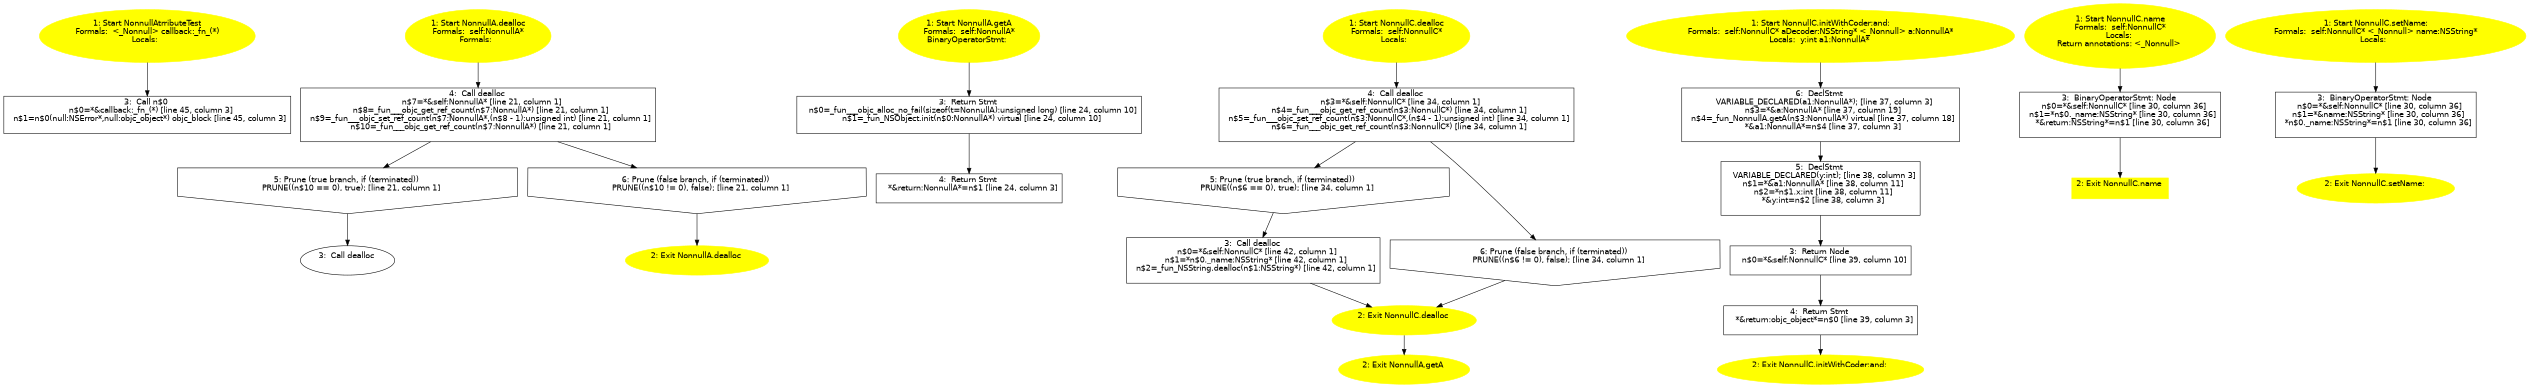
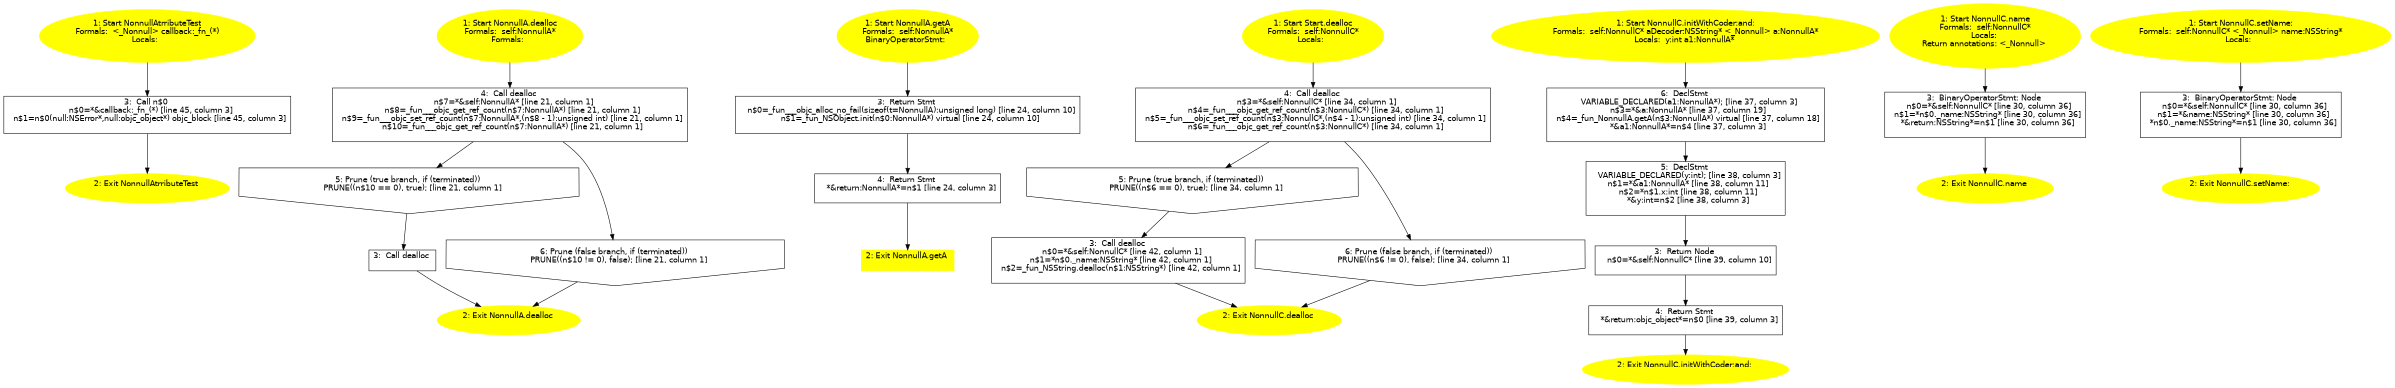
node "1: Start NonnullC.dealloc Formals:  self:NonnullC* Locals:": label "1: Start NonnullC.dealloc Formals:  self:NonnullC* Locals:" -> "1: Start Start.dealloc Formals:  self:NonnullC* Locals:"
node "2: Exit NonnullAtrributeTest": added
node "2: Exit NonnullC.name": shape box -> ellipse
node "3:  Call dealloc": shape ellipse -> box
edge "3:  Call dealloc" -> "2: Exit NonnullA.dealloc": added
edge "2: Exit NonnullC.dealloc" -> "2: Exit NonnullA.getA": now "4:  Return Stmt *&return:NonnullA*=n$1 [line 24, column 3]" -> "2: Exit NonnullA.getA"
node "2: Exit NonnullA.getA": shape ellipse -> box
